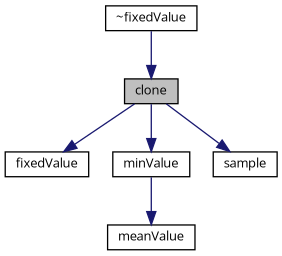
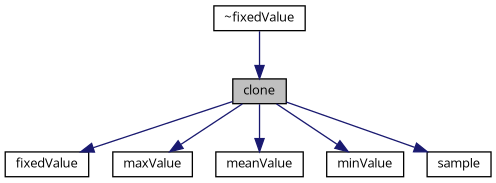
node "maxValue": added
edge "minValue" -> "meanValue": now "clone" -> "meanValue"
